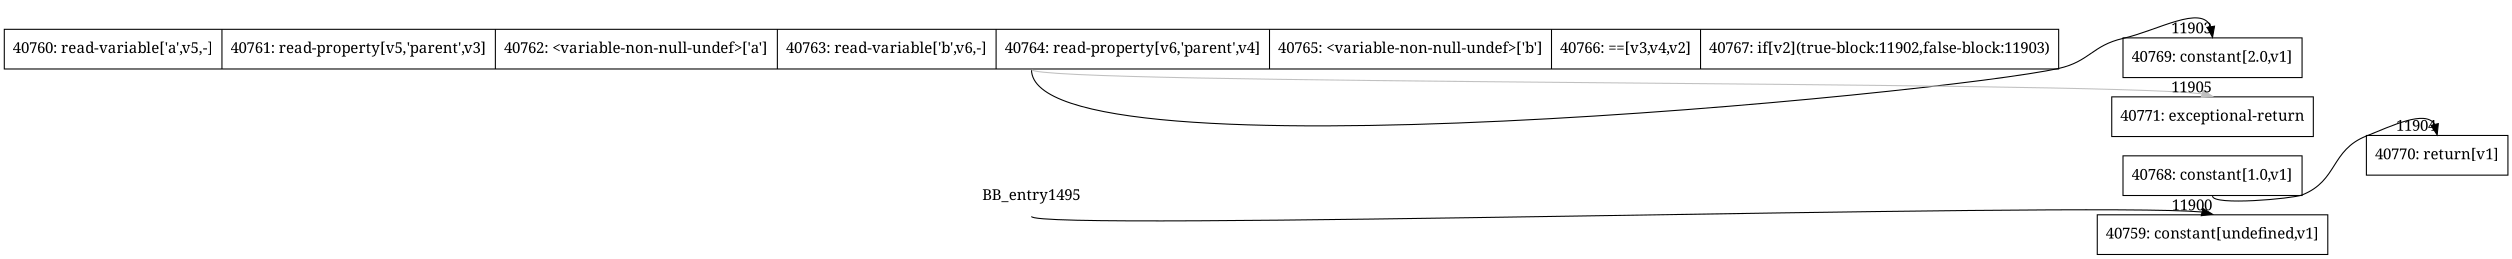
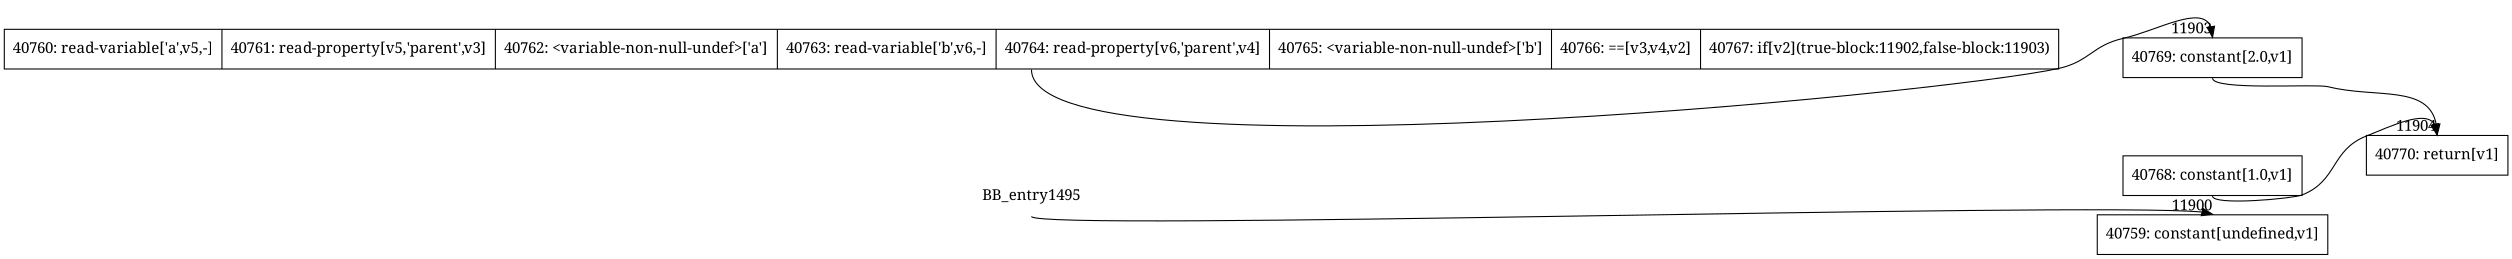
edge "40769: constant[2.0,v1]" -> "40770: return[v1]": added
node "40771: exceptional-return": removed
